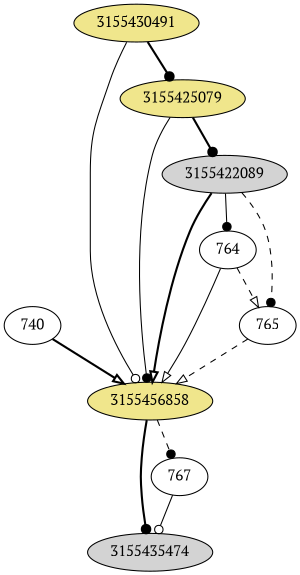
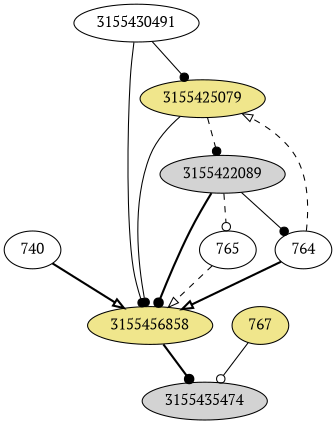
node "3155430491": fillcolor khaki -> white
edge "3155430491" -> "3155425079": style bold -> solid
edge "3155425079" -> "3155422089": style bold -> dashed
edge "3155430491" -> "3155456858": arrowhead odot -> dot
edge "3155422089" -> "765": arrowhead dot -> odot
edge "3155422089" -> "3155456858": arrowhead onormal -> dot
edge "764" -> "765": now "764" -> "3155425079"
edge "764" -> "3155456858": style solid -> bold
edge "3155456858" -> "767": removed
node "767": fillcolor white -> khaki
